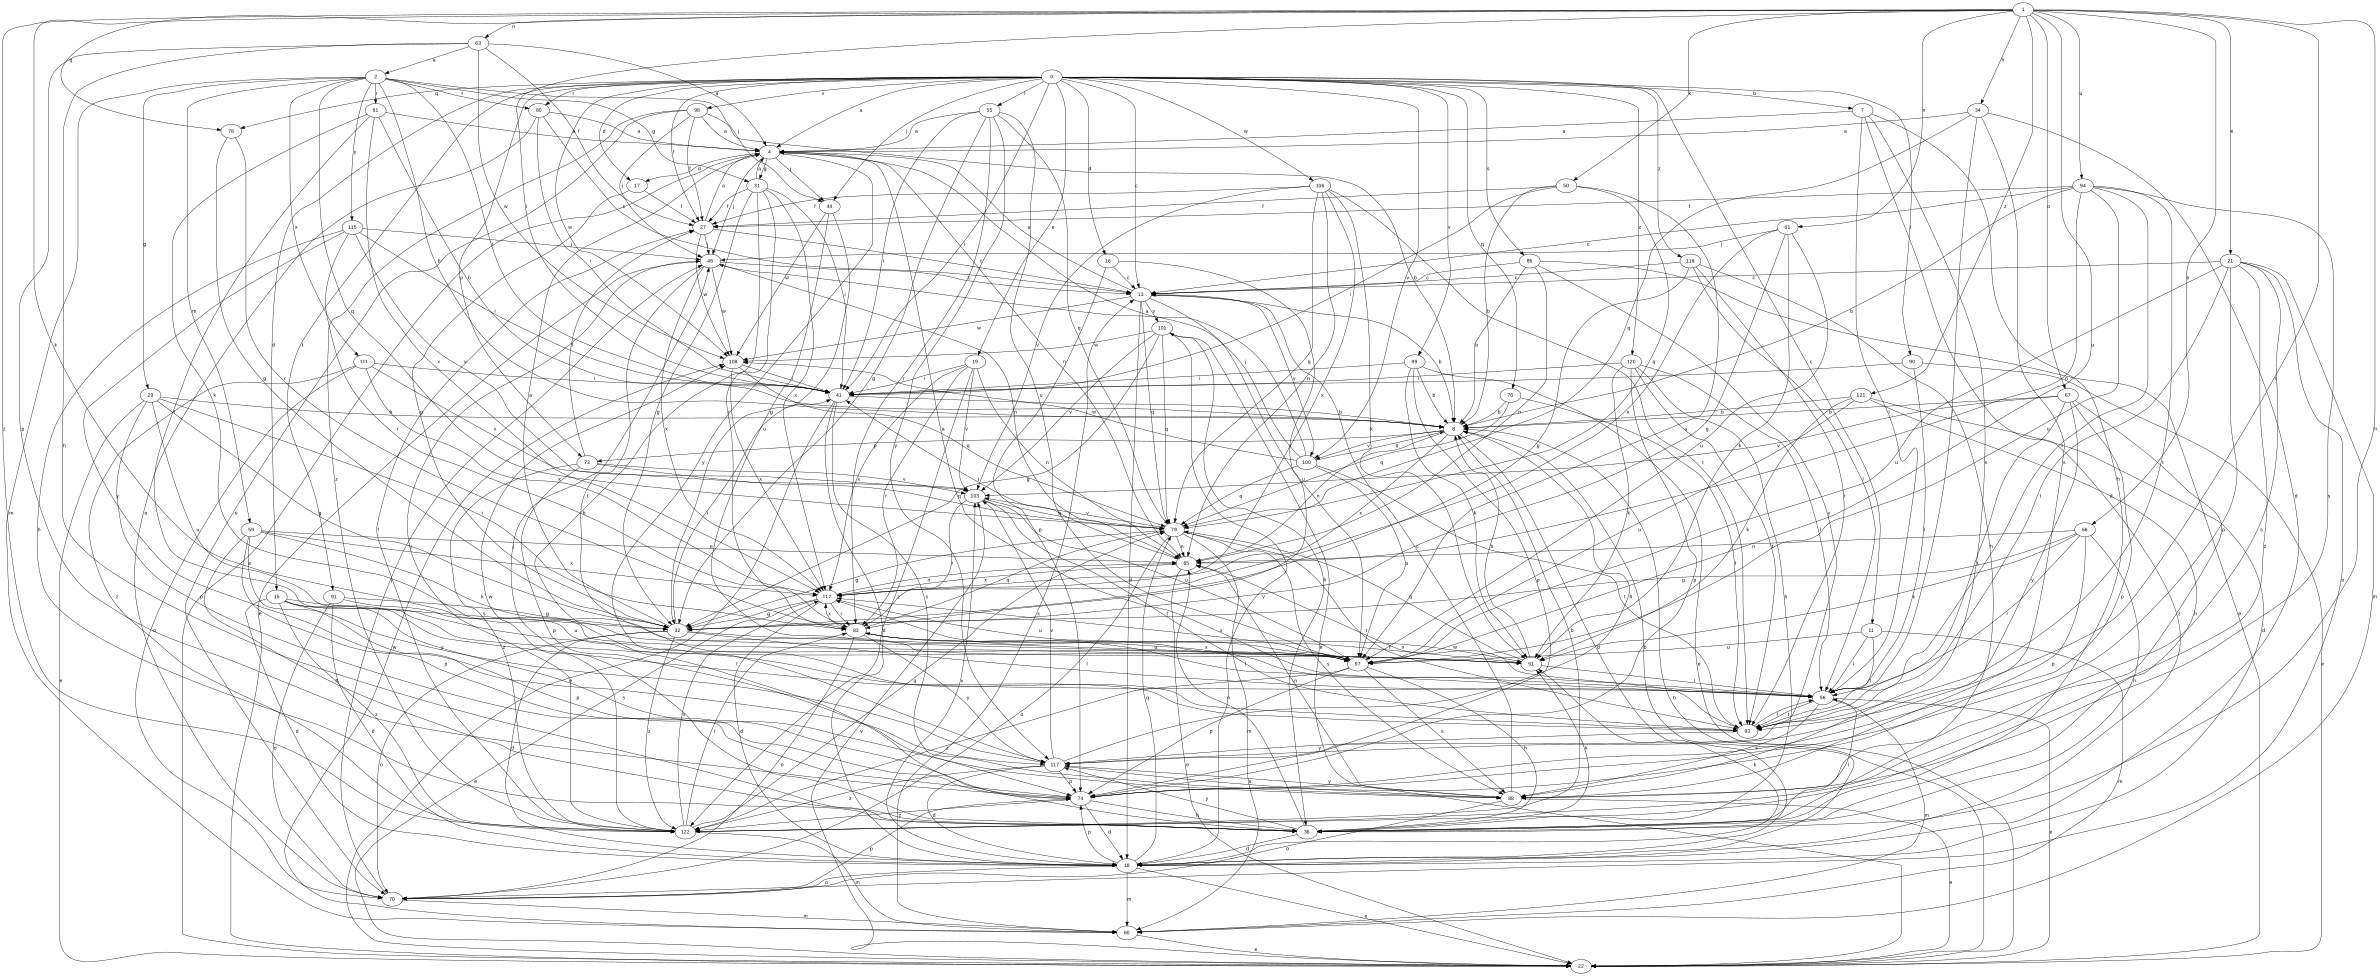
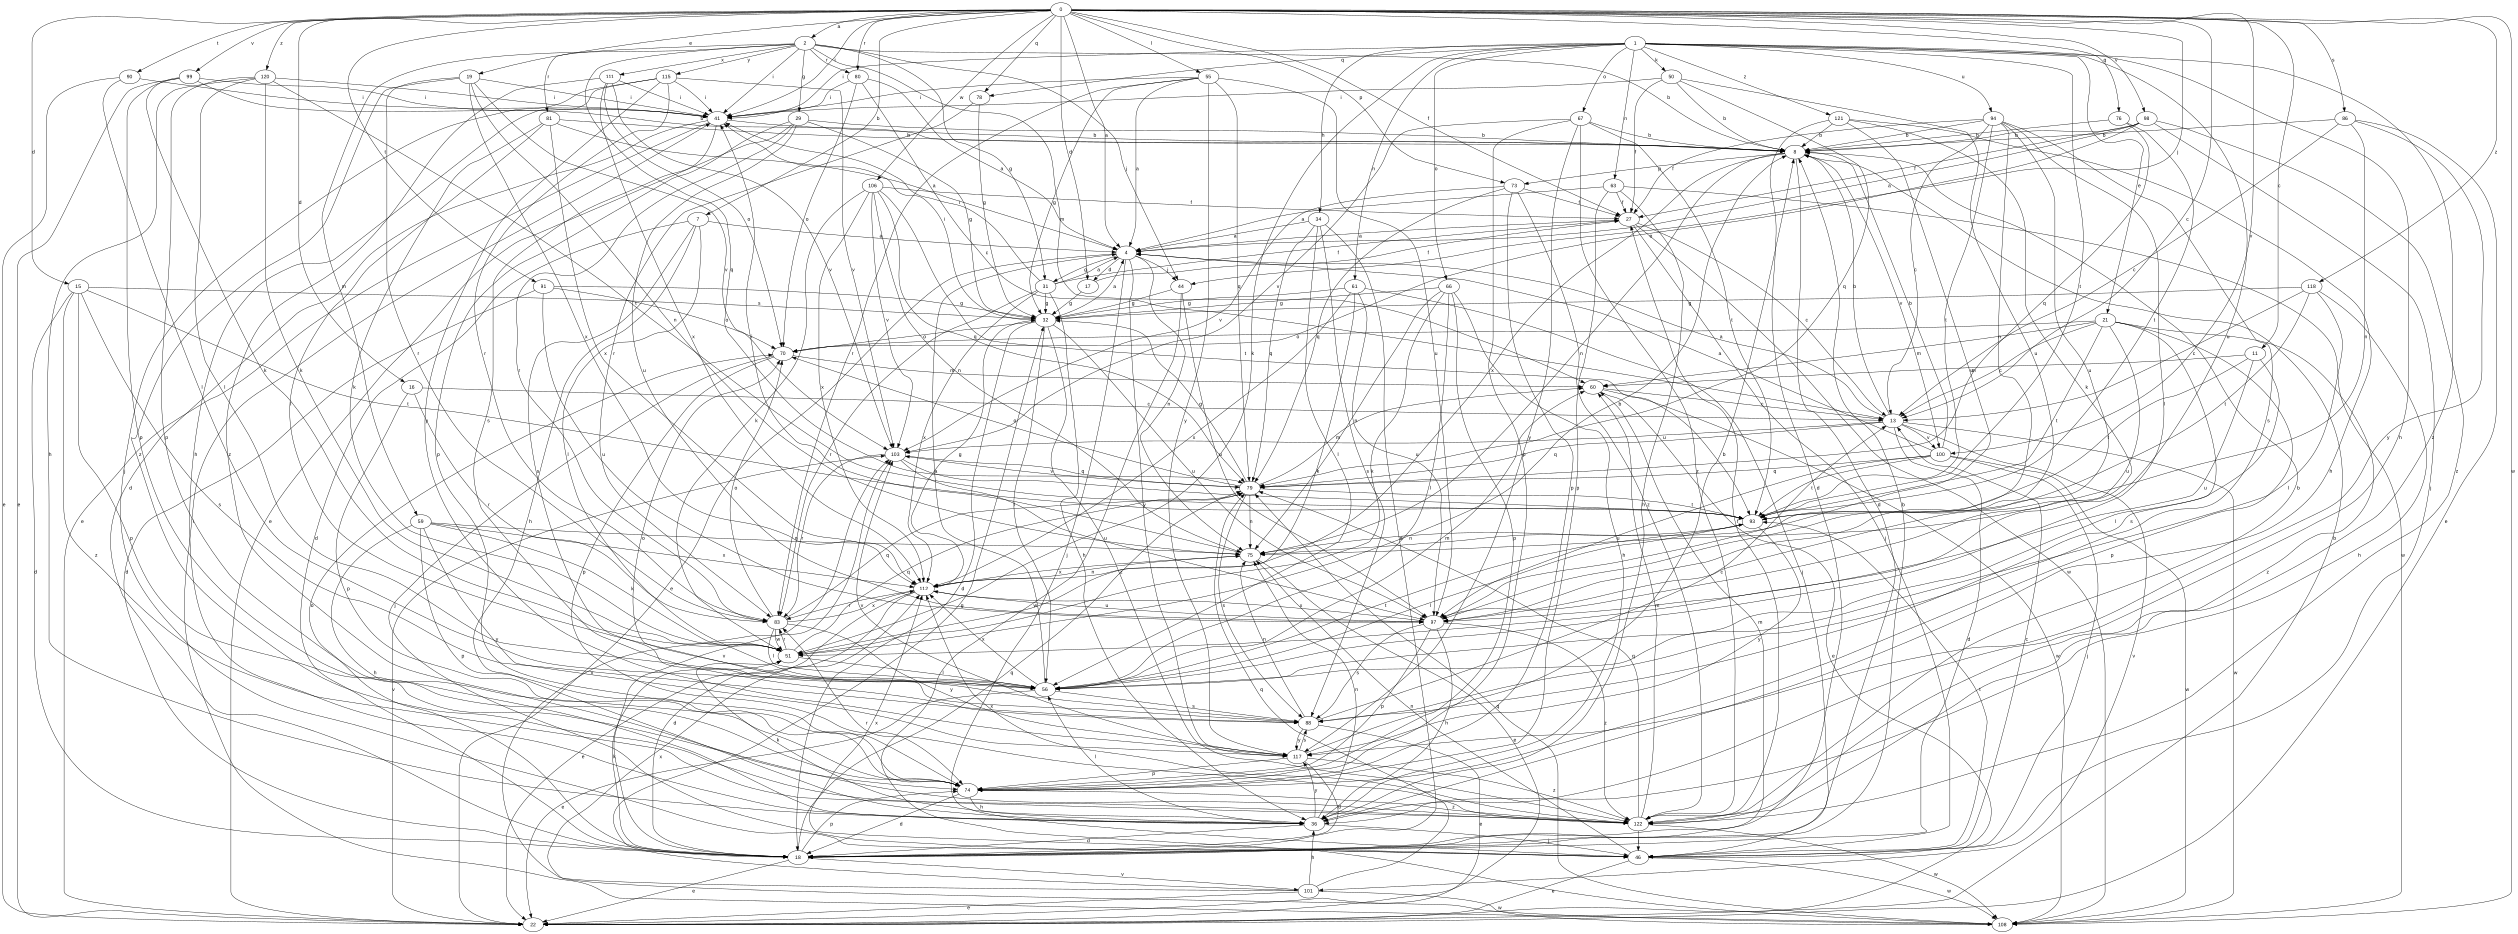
edge "63" -> "2": now "0" -> "2"
edge "13" -> "97": now "13" -> "103"
node "65": label "65" -> "75"
